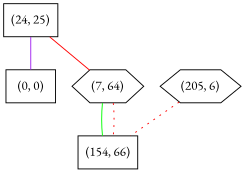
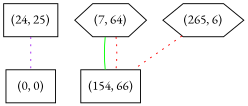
edge "(24, 25)" -- "(0, 0)": style solid -> dotted
edge "(24, 25)" -- "(7, 64)": removed
node "(205, 6)": label "(205, 6)" -> "(265, 6)"
